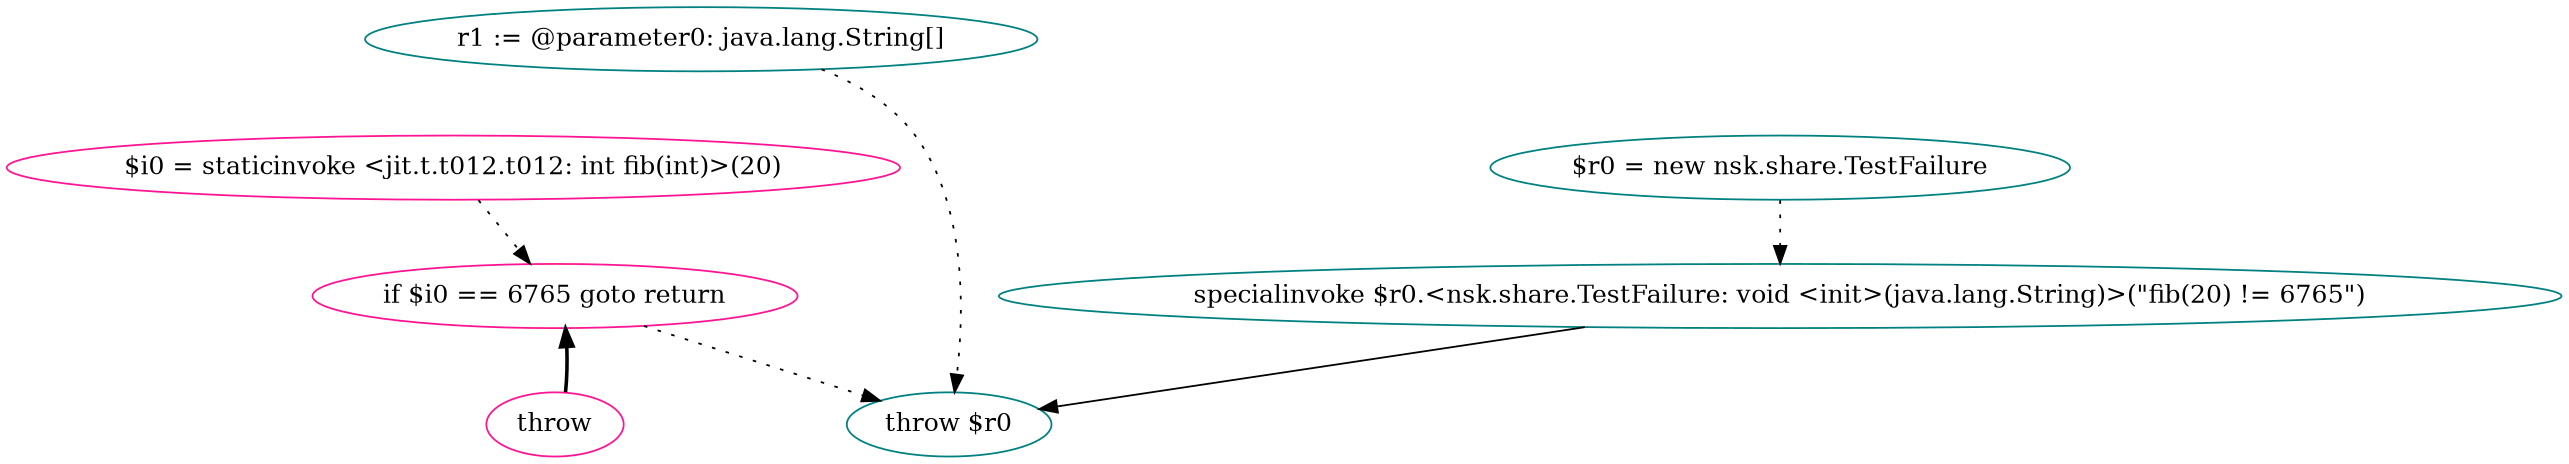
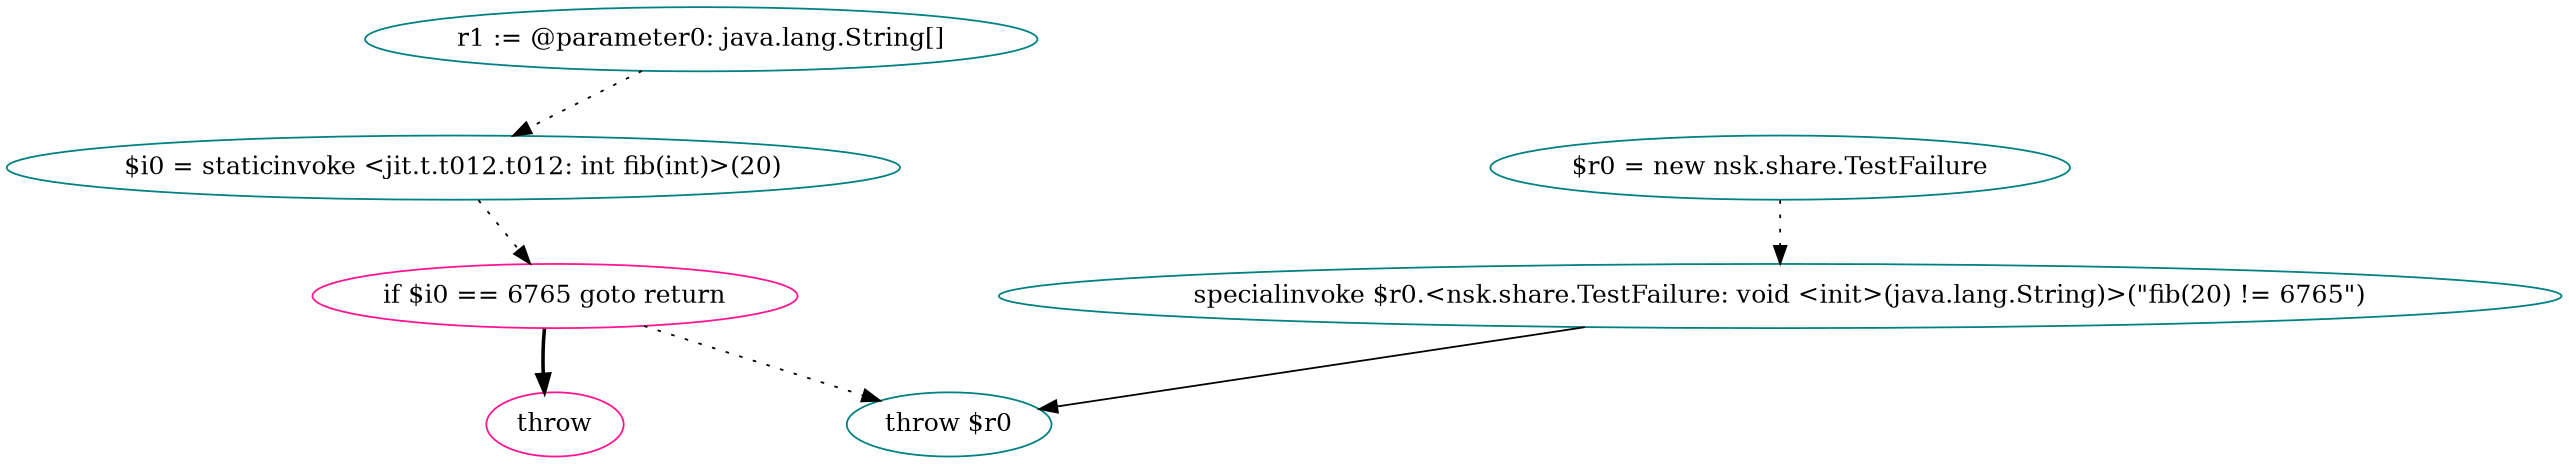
node "$i0 = staticinvoke <jit.t.t012.t012: int fib(int)>(20)": color deeppink -> teal
edge "r1 := @parameter0: java.lang.String[]" -> "throw $r0": now "r1 := @parameter0: java.lang.String[]" -> "$i0 = staticinvoke <jit.t.t012.t012: int fib(int)>(20)"
edge "throw" -> "if $i0 == 6765 goto return": reversed
